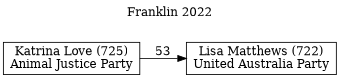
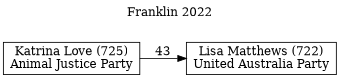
edge "Katrina Love (725) Animal Justice Party" -> "Lisa Matthews (722) United Australia Party": label "53" -> "43"
